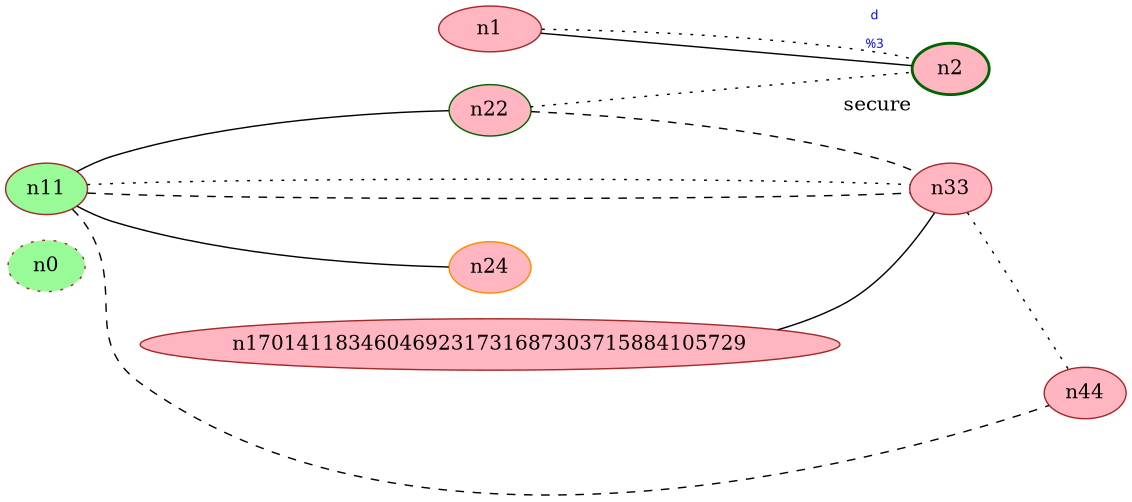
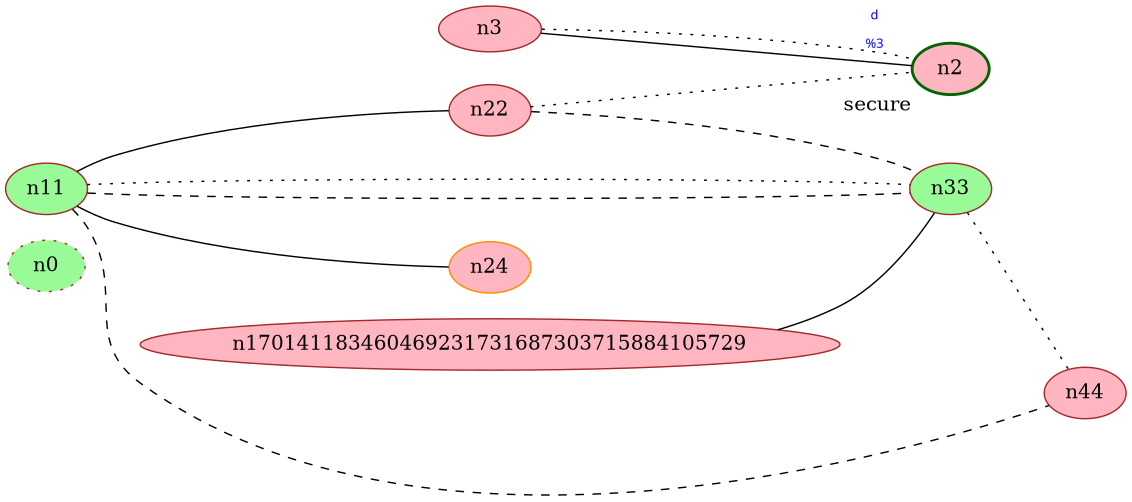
node "n1": label "n1" -> "n3"
node "n22": color darkgreen -> brown
node "n33": fillcolor lightpink -> palegreen
